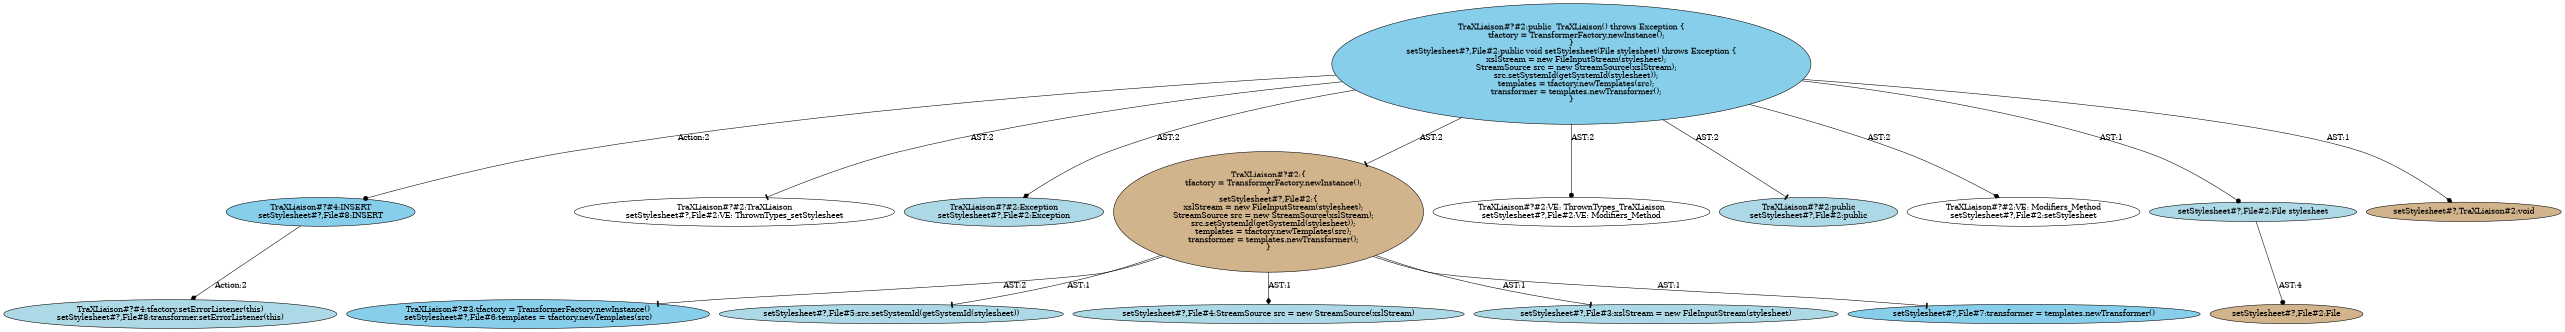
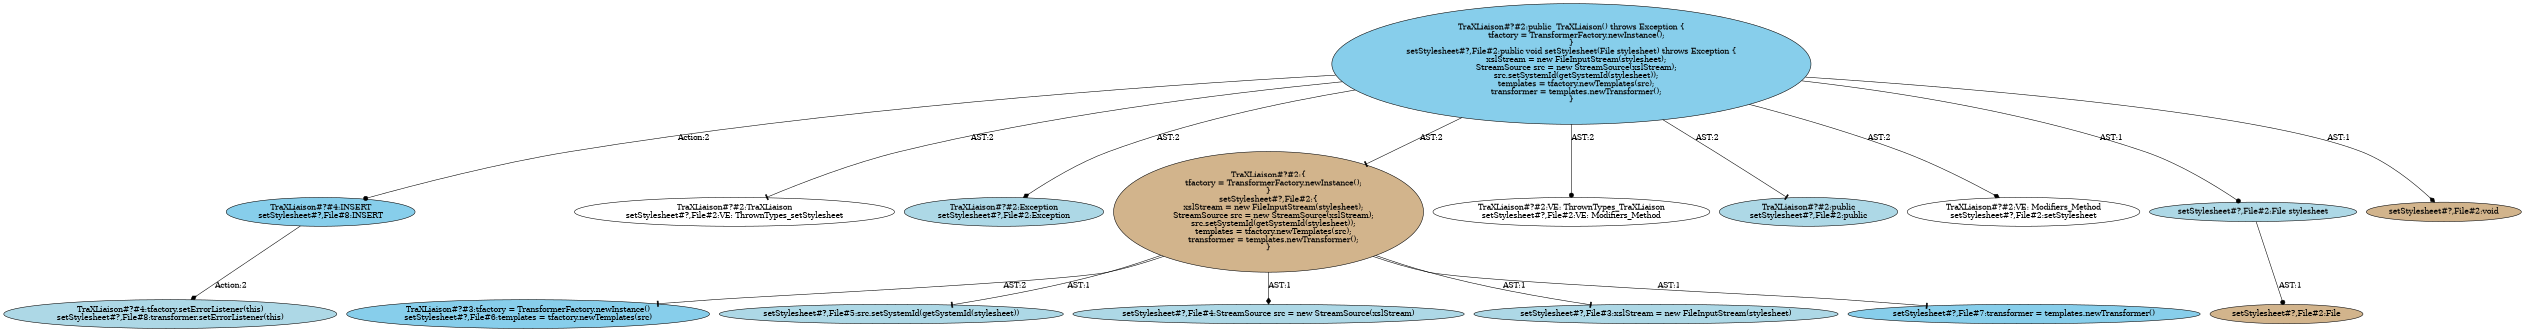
node "setStylesheet#?,TraXLiaison#2:void": label "setStylesheet#?,TraXLiaison#2:void" -> "setStylesheet#?,File#2:void"
edge "setStylesheet#?,File#2:File stylesheet" -> "setStylesheet#?,File#2:File": label "AST:4" -> "AST:1"
